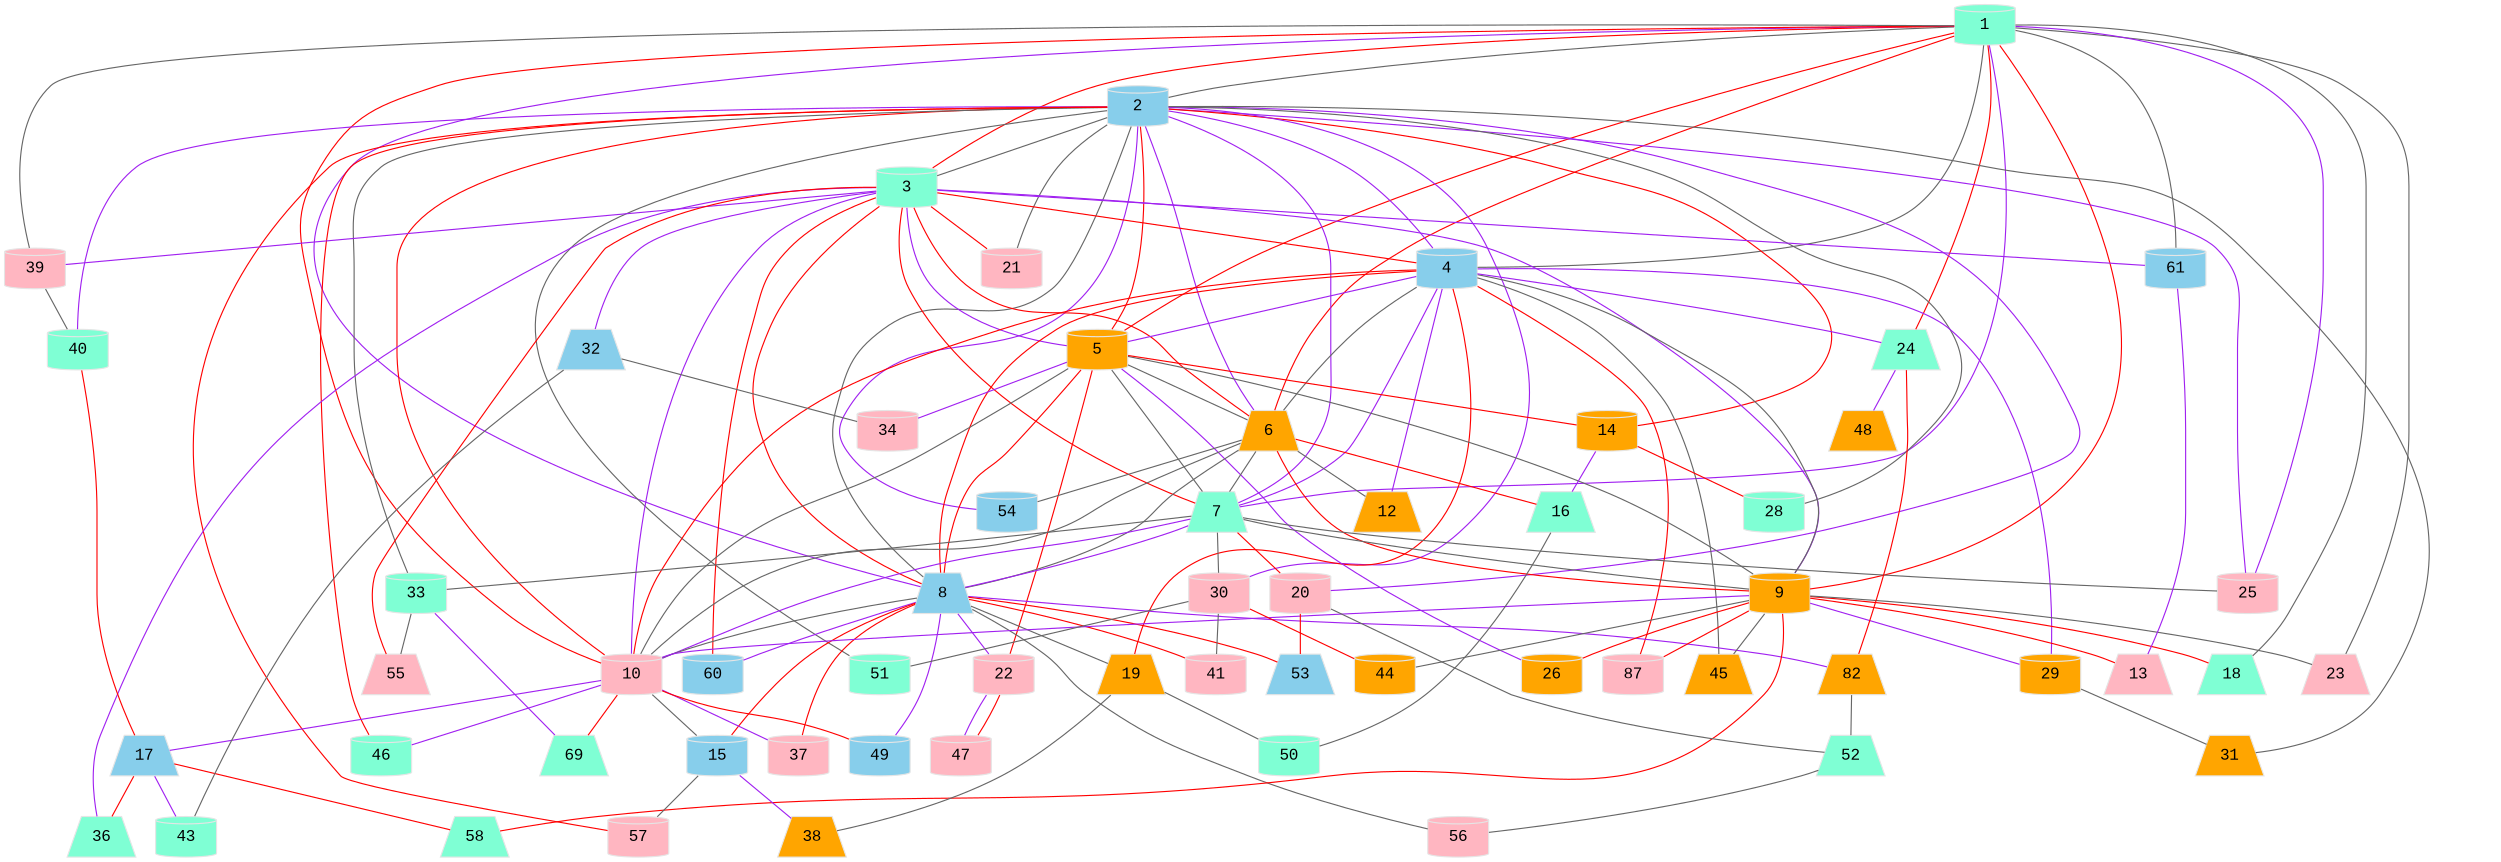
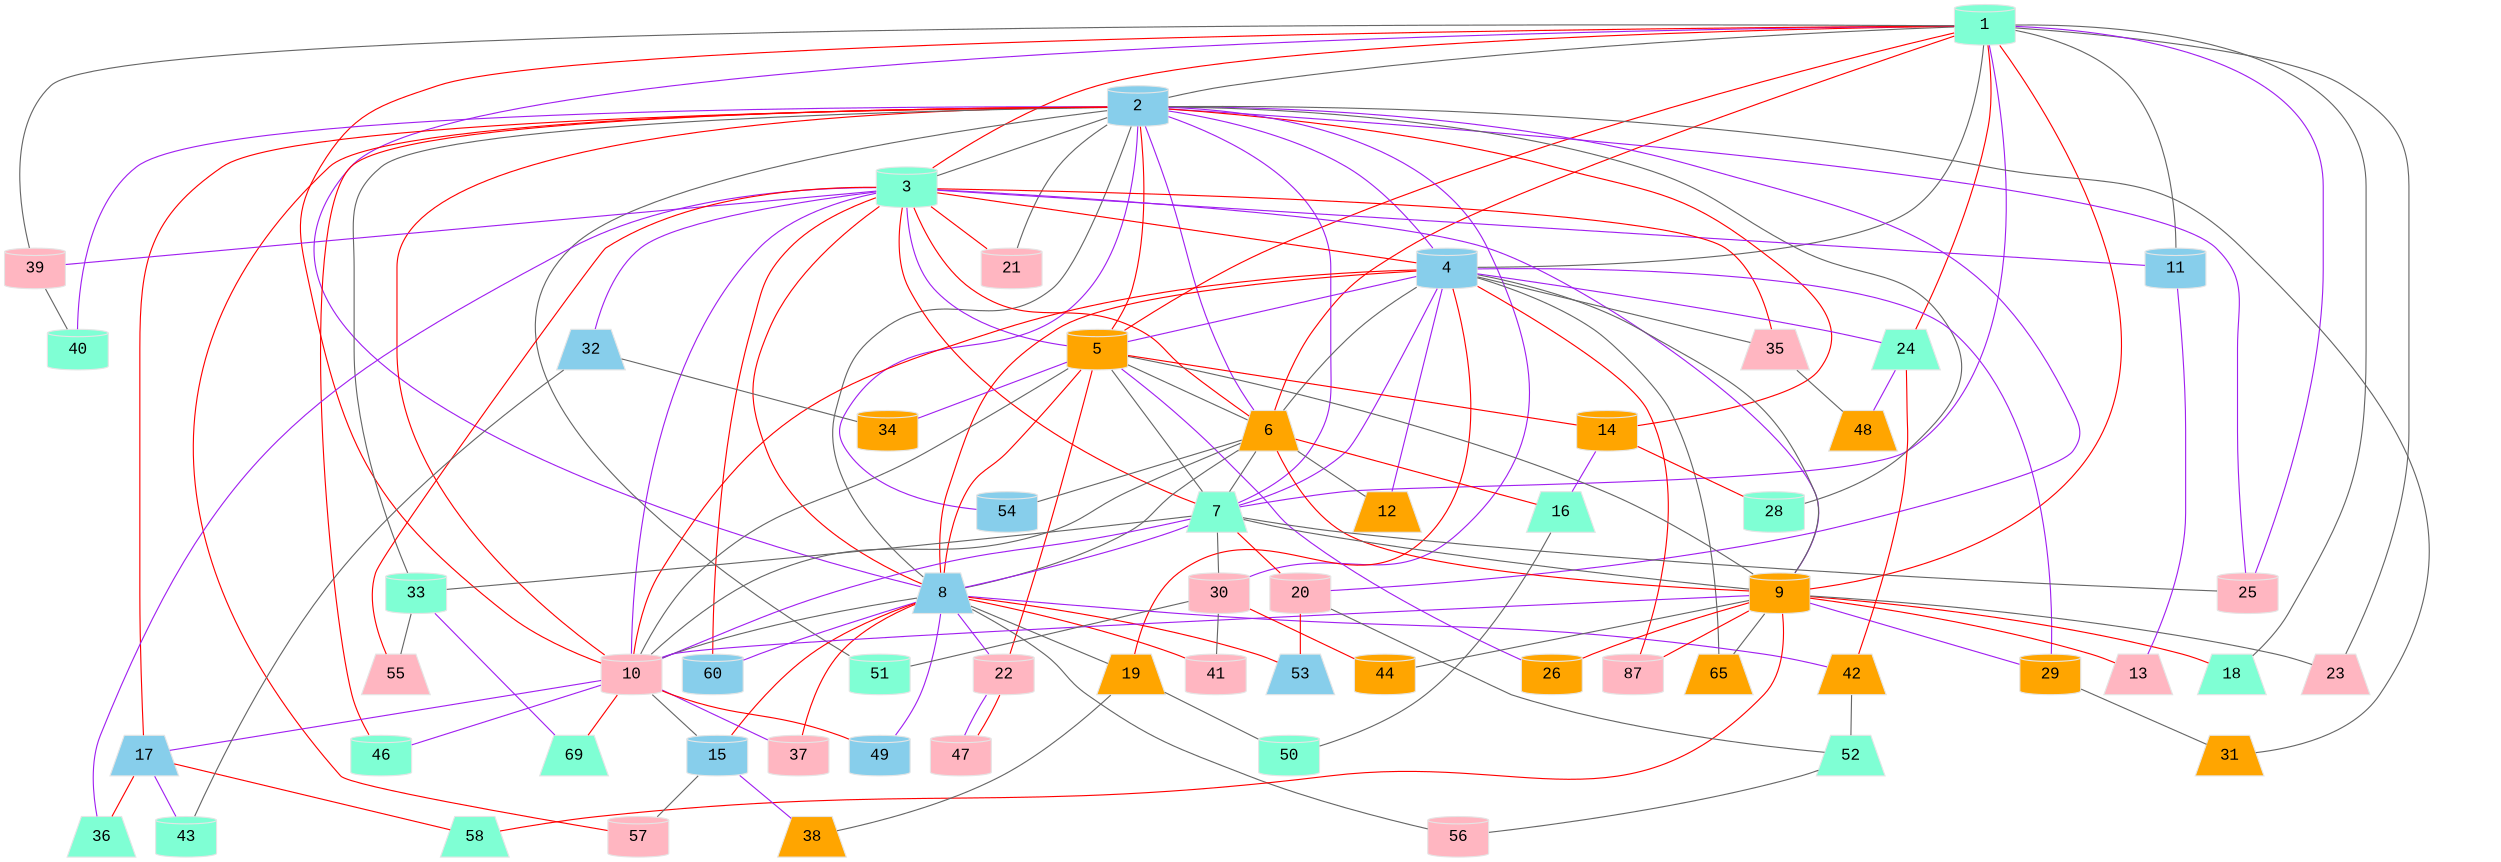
node "61": label "61" -> "11"
node "35": added
node "34": fillcolor lightpink -> orange
edge "40" -- "17": now "2" -- "17"
node "45": label "45" -> "65"
node "82": label "82" -> "42"
